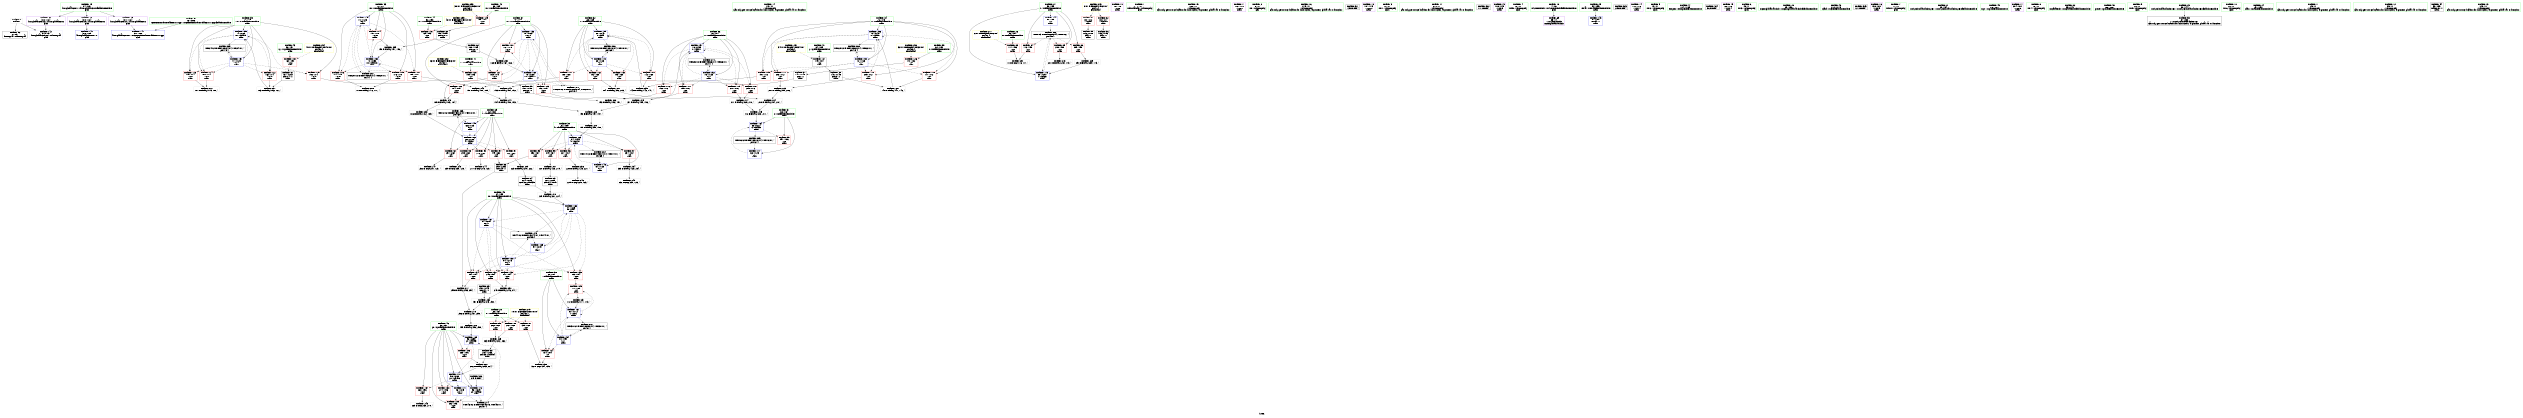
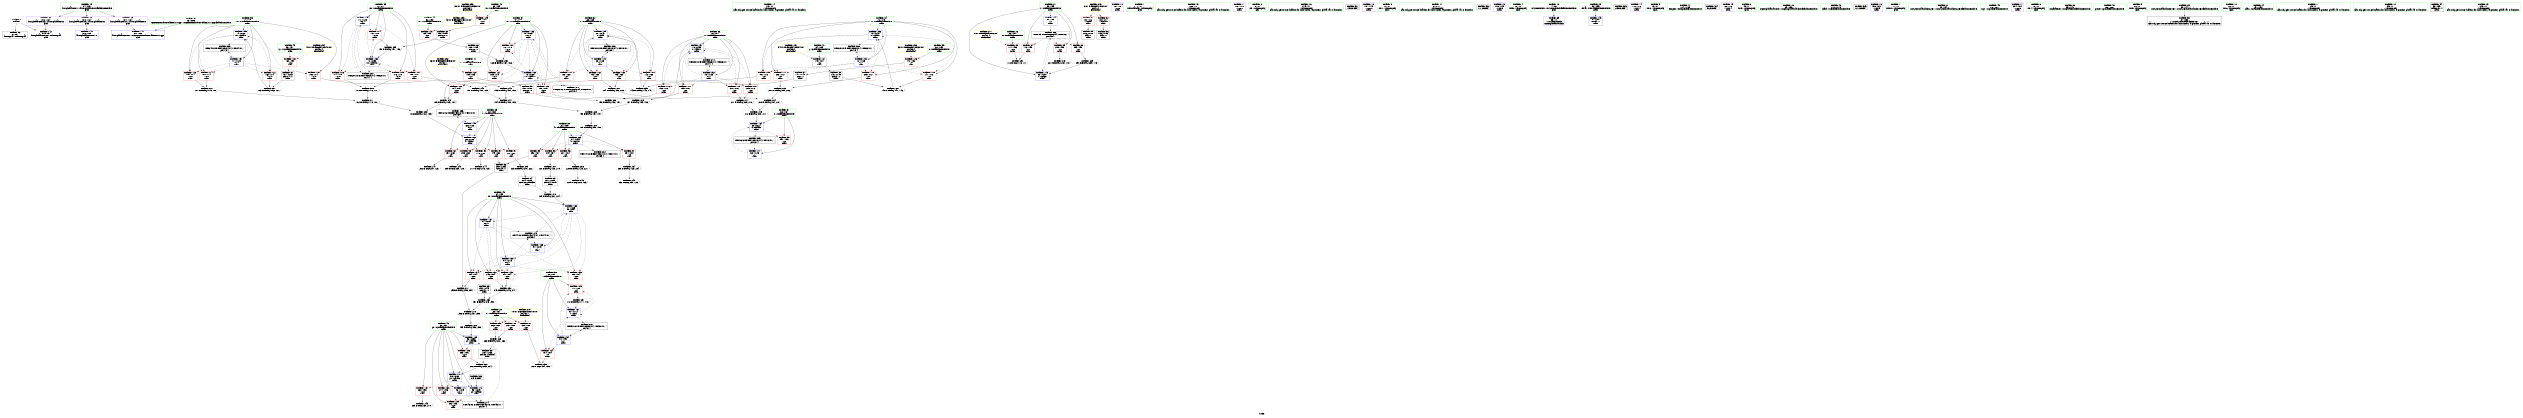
edge "NodeID: 32" -> "NodeID: 103": added
node "NodeID: 211": added
node "NodeID: 146": removed
edge "NodeID: 135" -> "NodeID: 125": now "NodeID: 38" -> "NodeID: 125"
